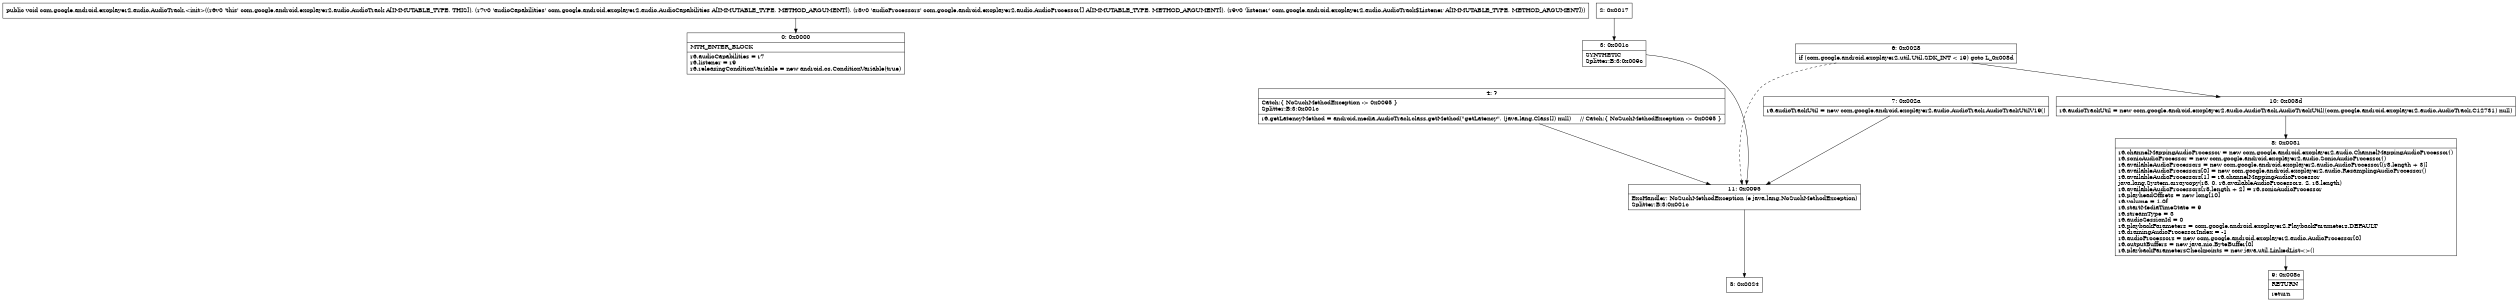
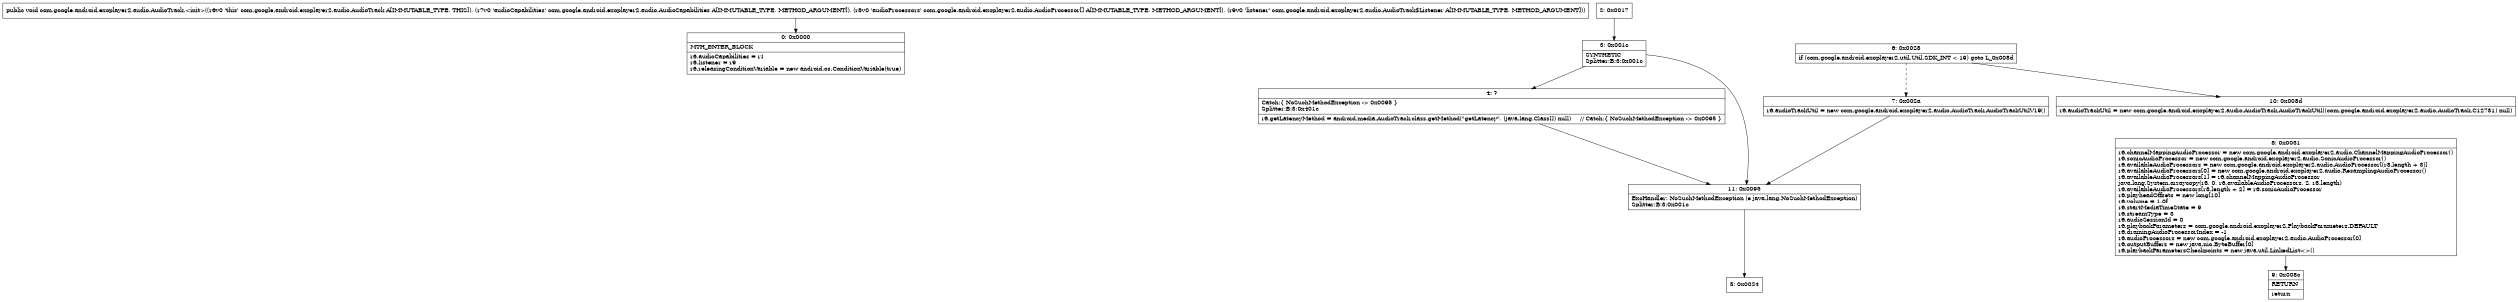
node "0: 0x0000": text "r6.audioCapabilities = r7" -> "r6.audioCapabilities = r1"
node "3: 0x001c": text "Splitter:B:3:0x009c" -> "Splitter:B:3:0x001c"
edge "3: 0x001c" -> "4: ?": added
edge "6: 0x0028" -> "11: 0x0095": now "6: 0x0028" -> "7: 0x002a"
node "4: ?": text "Splitter:B:3:0x001c" -> "Splitter:B:3:0x401c"
edge "10: 0x008d" -> "8: 0x0031": removed
